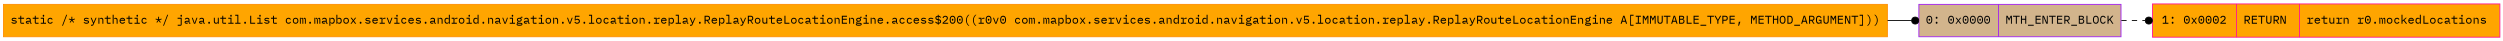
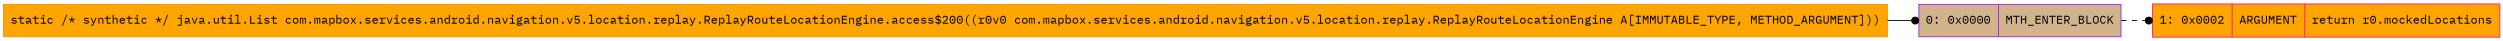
node "1: 0x0002": text "RETURN" -> "ARGUMENT"
